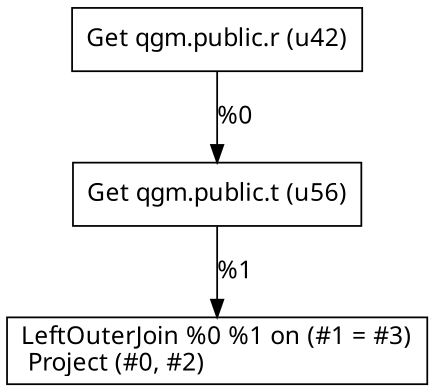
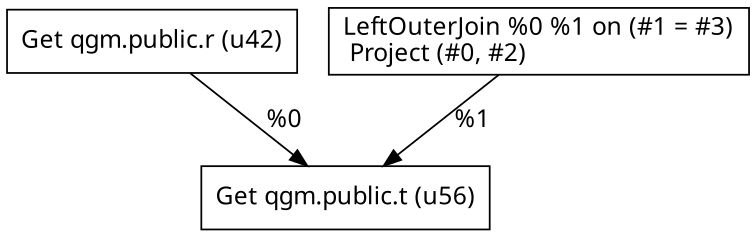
edge "Get qgm.public.t (u56)" -> "LeftOuterJoin %0 %1 on (#1 = #3) Project (#0, #2)": reversed
